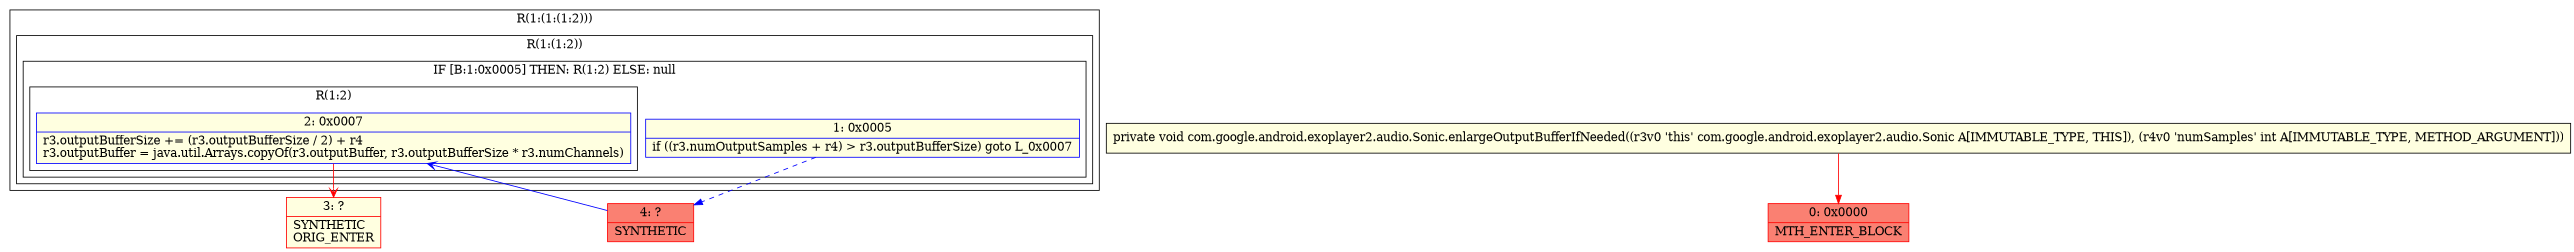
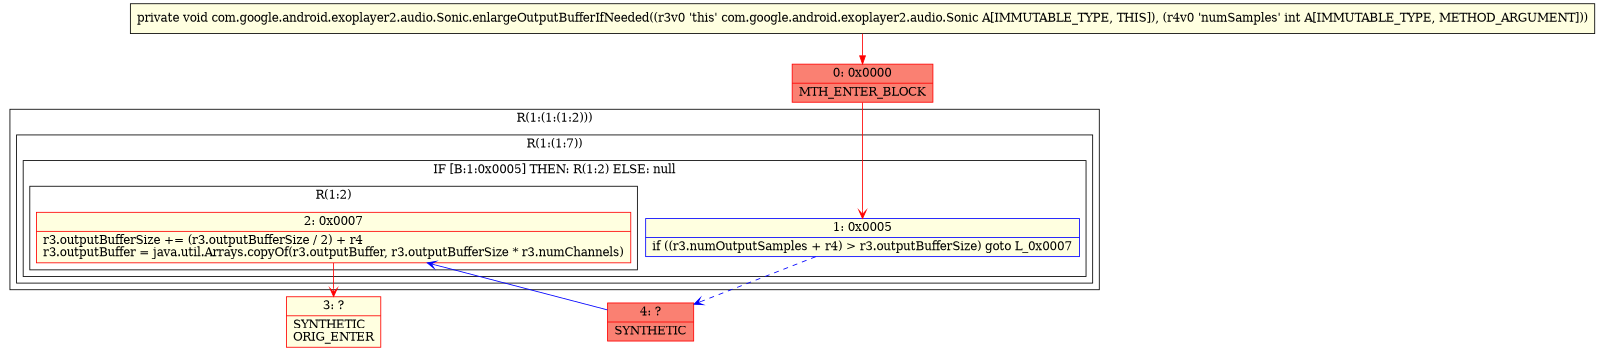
cluster "R(1:(1:2))": label "R(1:(1:2))" -> "R(1:(1:7))"
node "2: 0x0007": color blue -> red
edge "0: 0x0000" -> "1: 0x0005": added
edge "1: 0x0005" -> "4: ?": arrowhead normal -> vee
